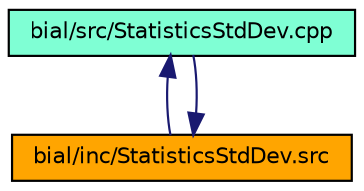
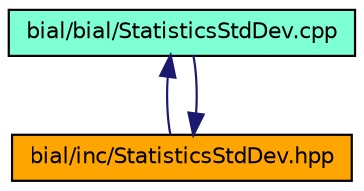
node "bial/src/StatisticsStdDev.cpp": label "bial/src/StatisticsStdDev.cpp" -> "bial/bial/StatisticsStdDev.cpp"
node "bial/inc/StatisticsStdDev.src": label "bial/inc/StatisticsStdDev.src" -> "bial/inc/StatisticsStdDev.hpp"
